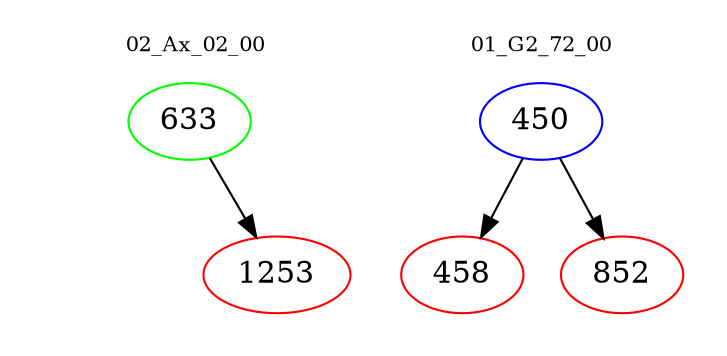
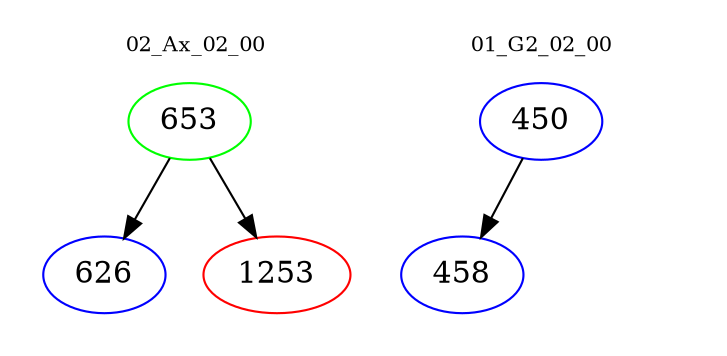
cluster "01_G2_72_00": label "01_G2_72_00" -> "01_G2_02_00"
node "633": label "633" -> "653"
node "626": added
node "458": color red -> blue
node "852": removed
